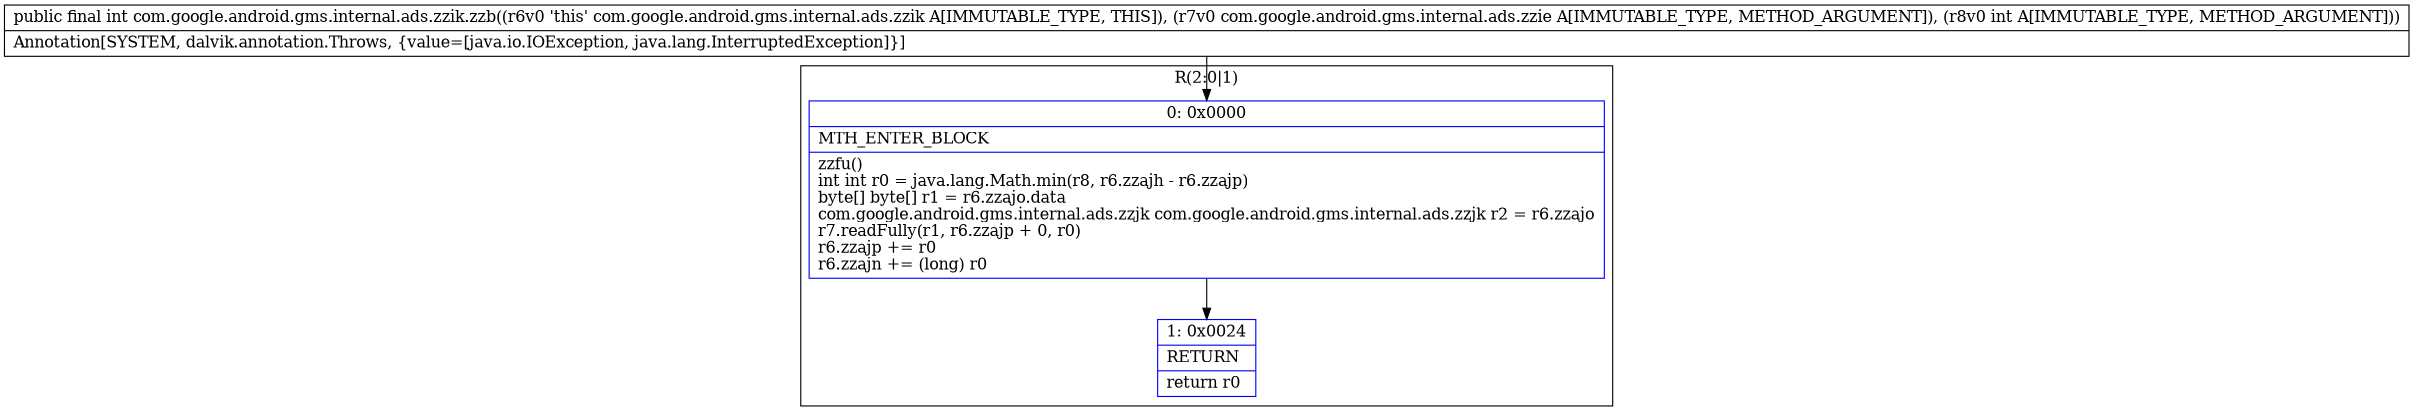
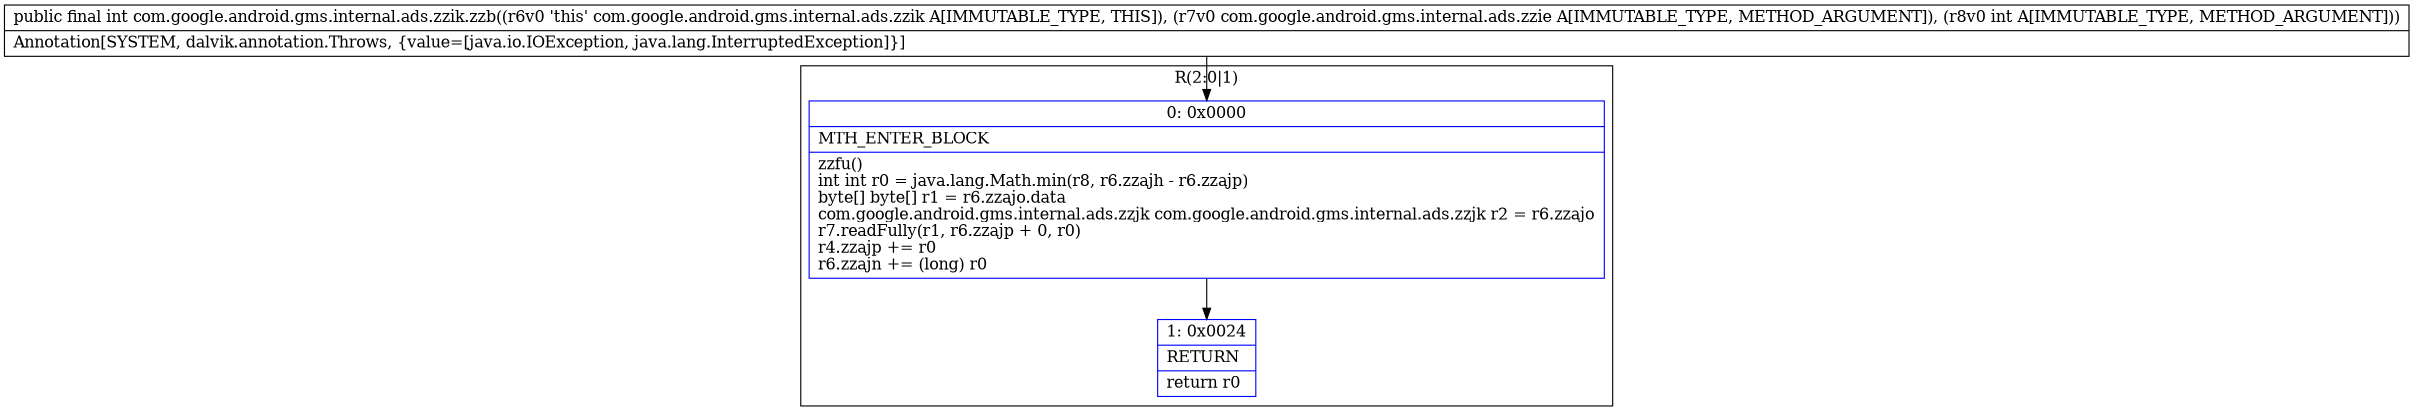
node "0: 0x0000": text "r6.zzajp += r0" -> "r4.zzajp += r0"
